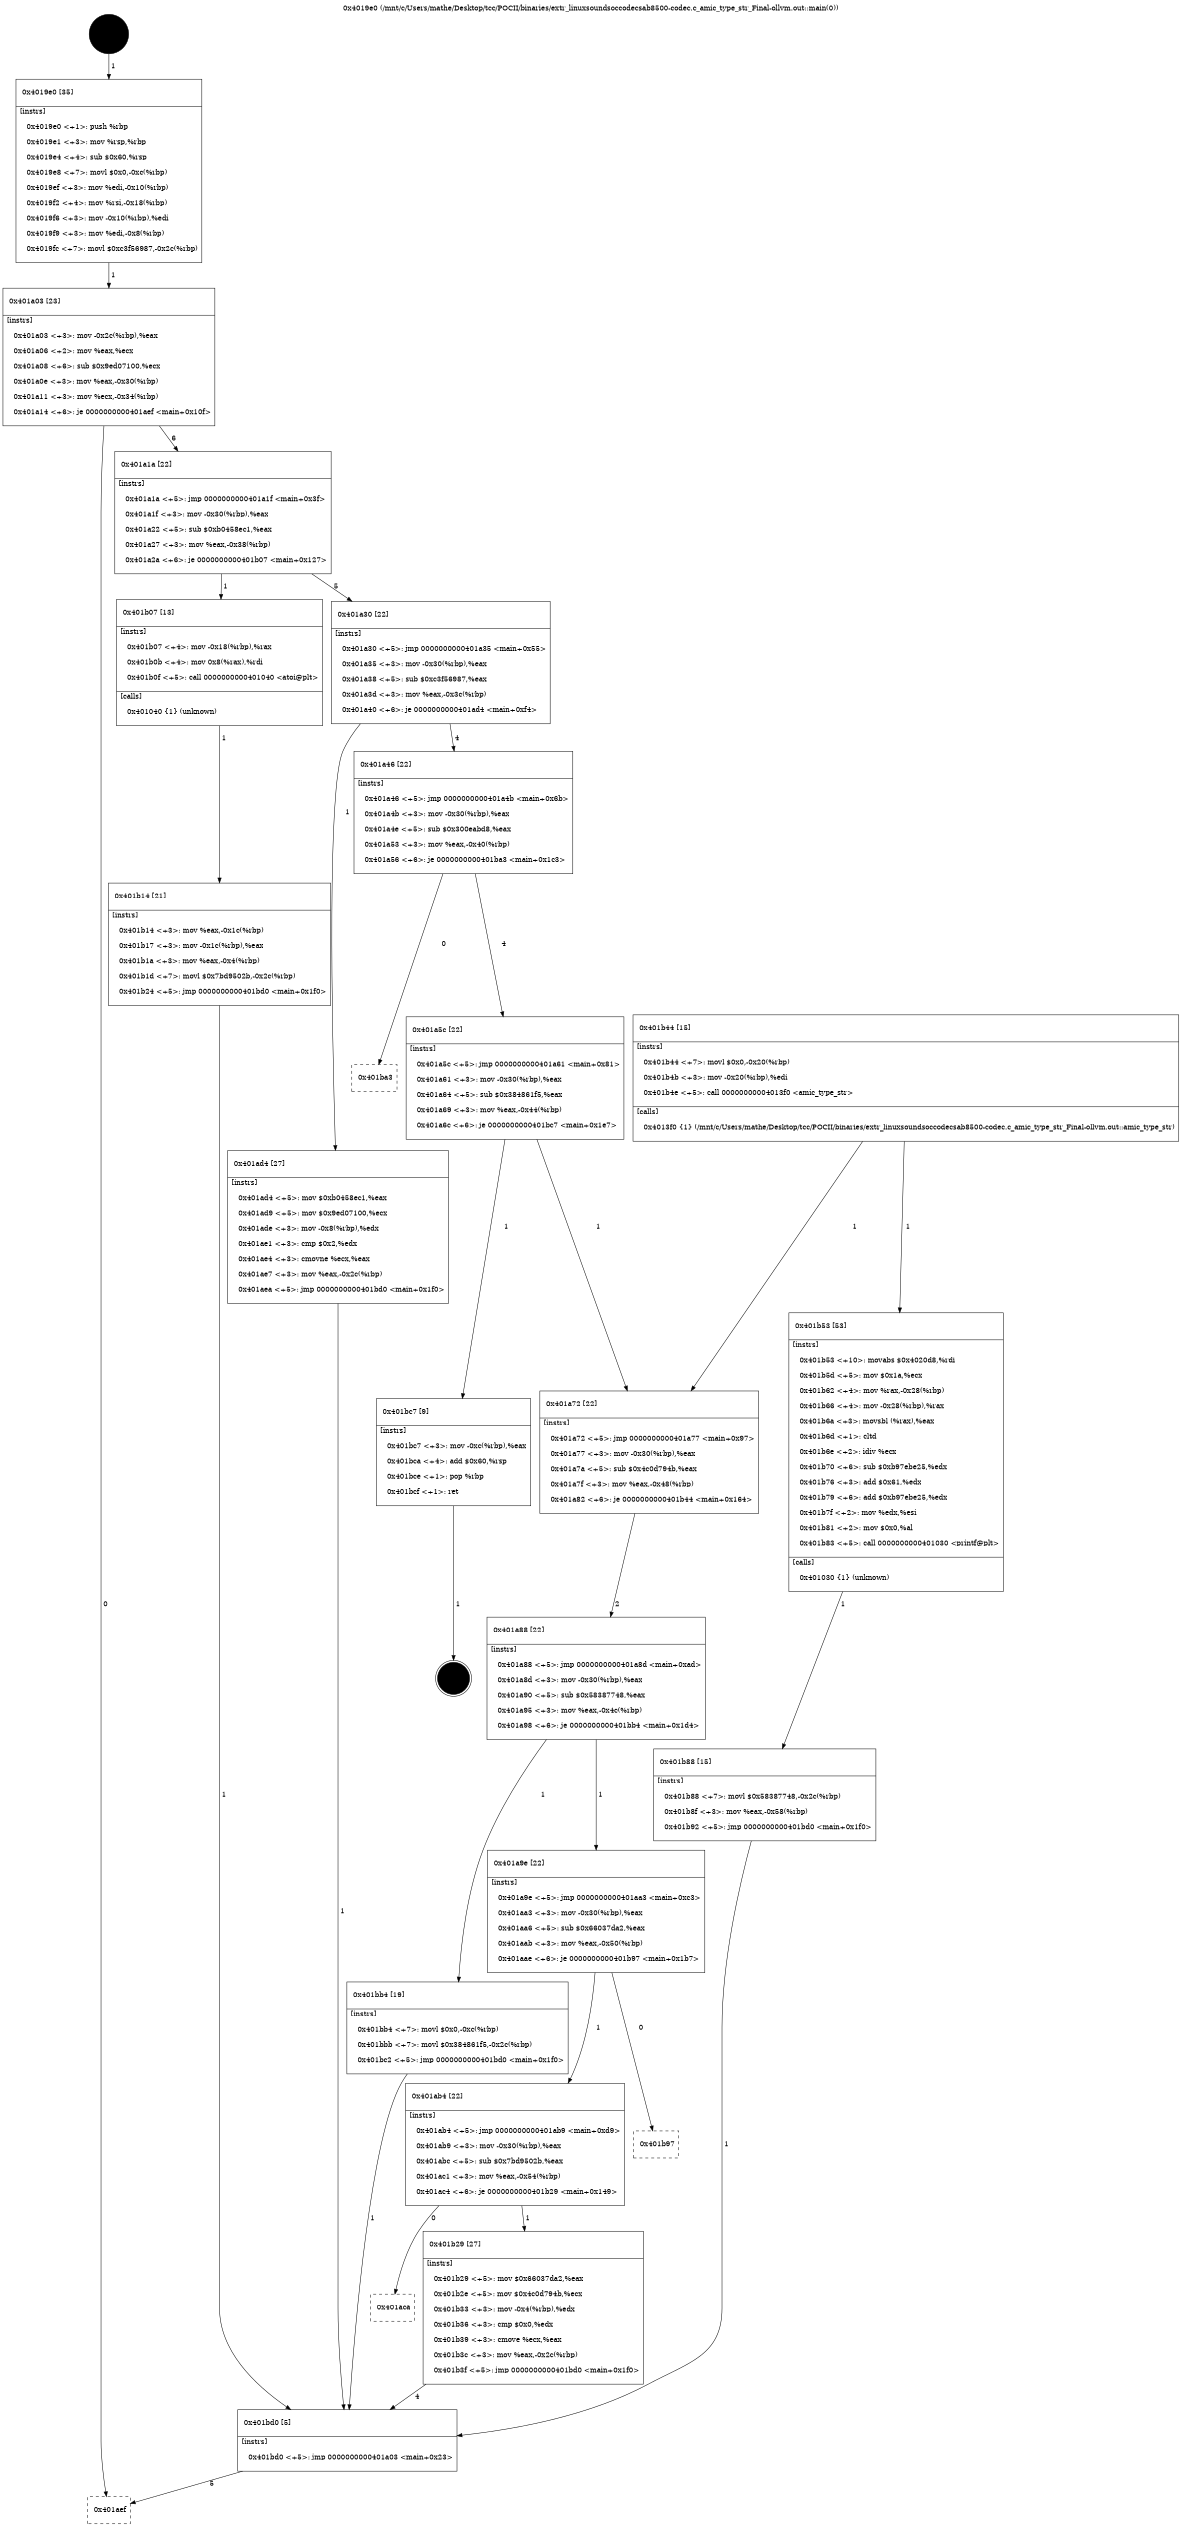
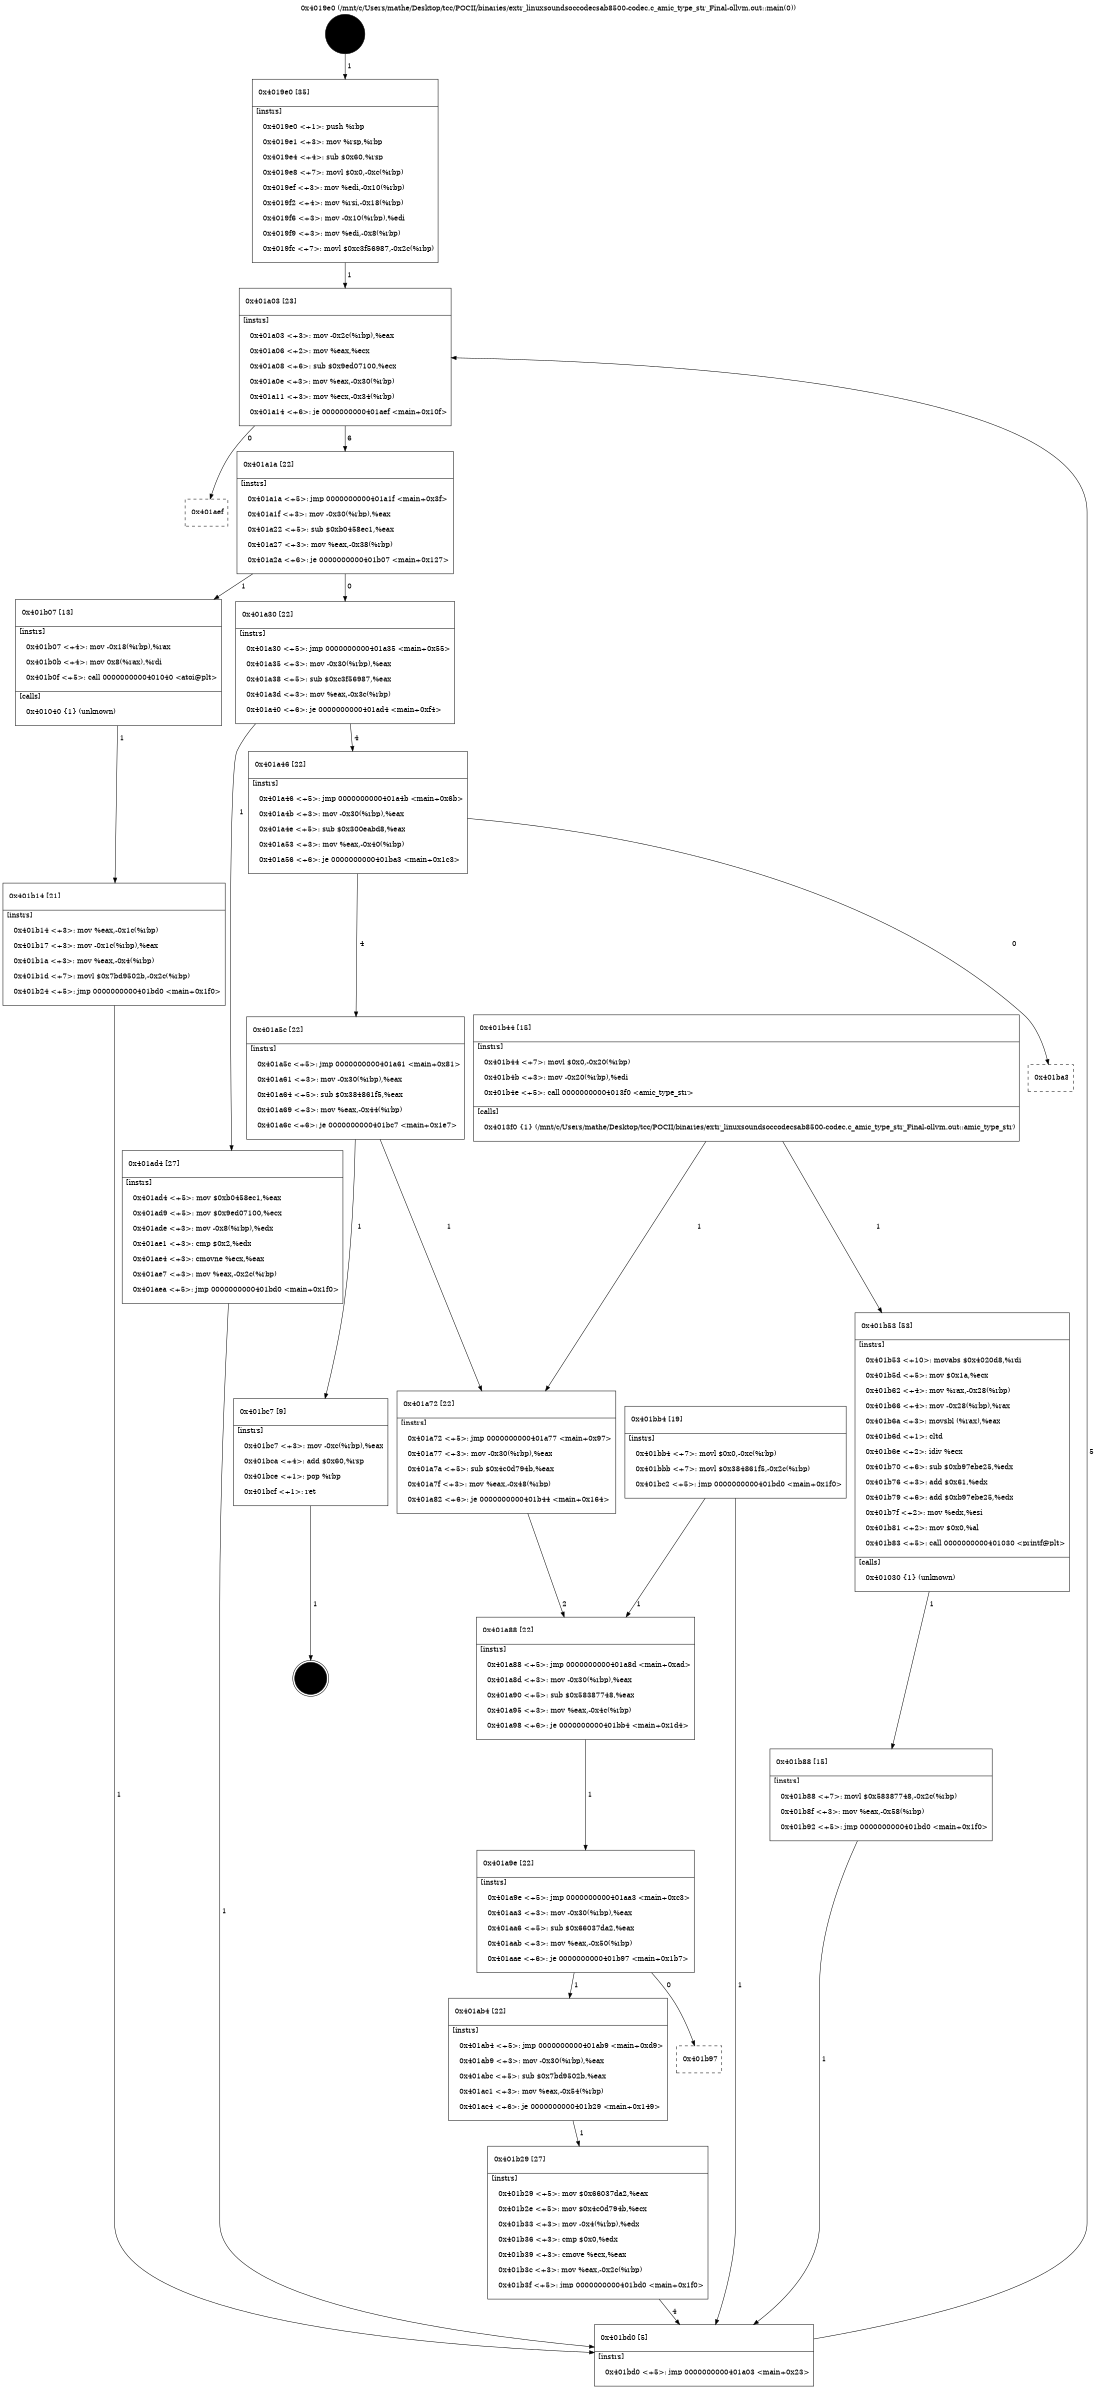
edge "0x401a1a [22]" -> "0x401a30 [22]": label " 5" -> " 0"
edge "0x401a88 [22]" -> "0x401bb4 [19]": reversed
node "0x401aca": removed
edge "0x401bd0 [5]" -> "0x401aef": now "0x401bd0 [5]" -> "0x401a03 [23]"
